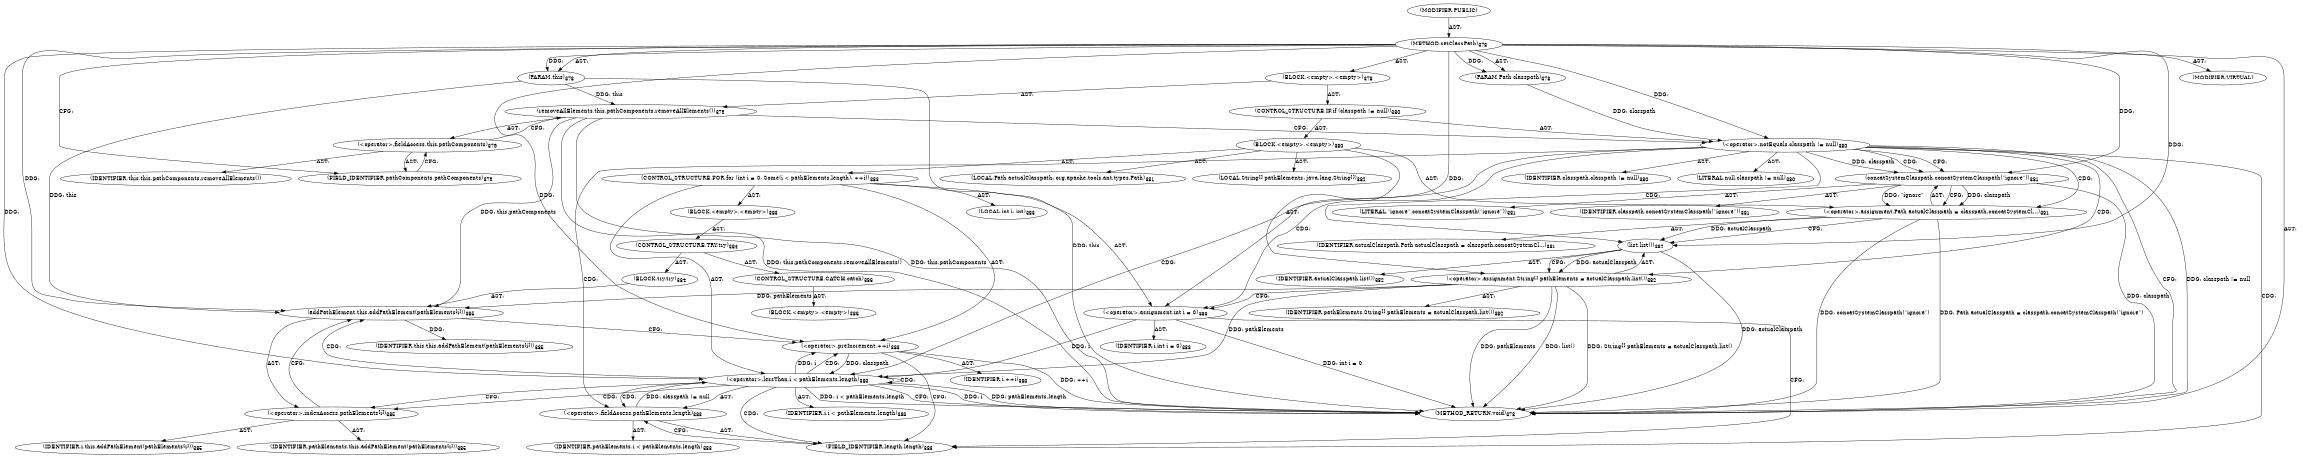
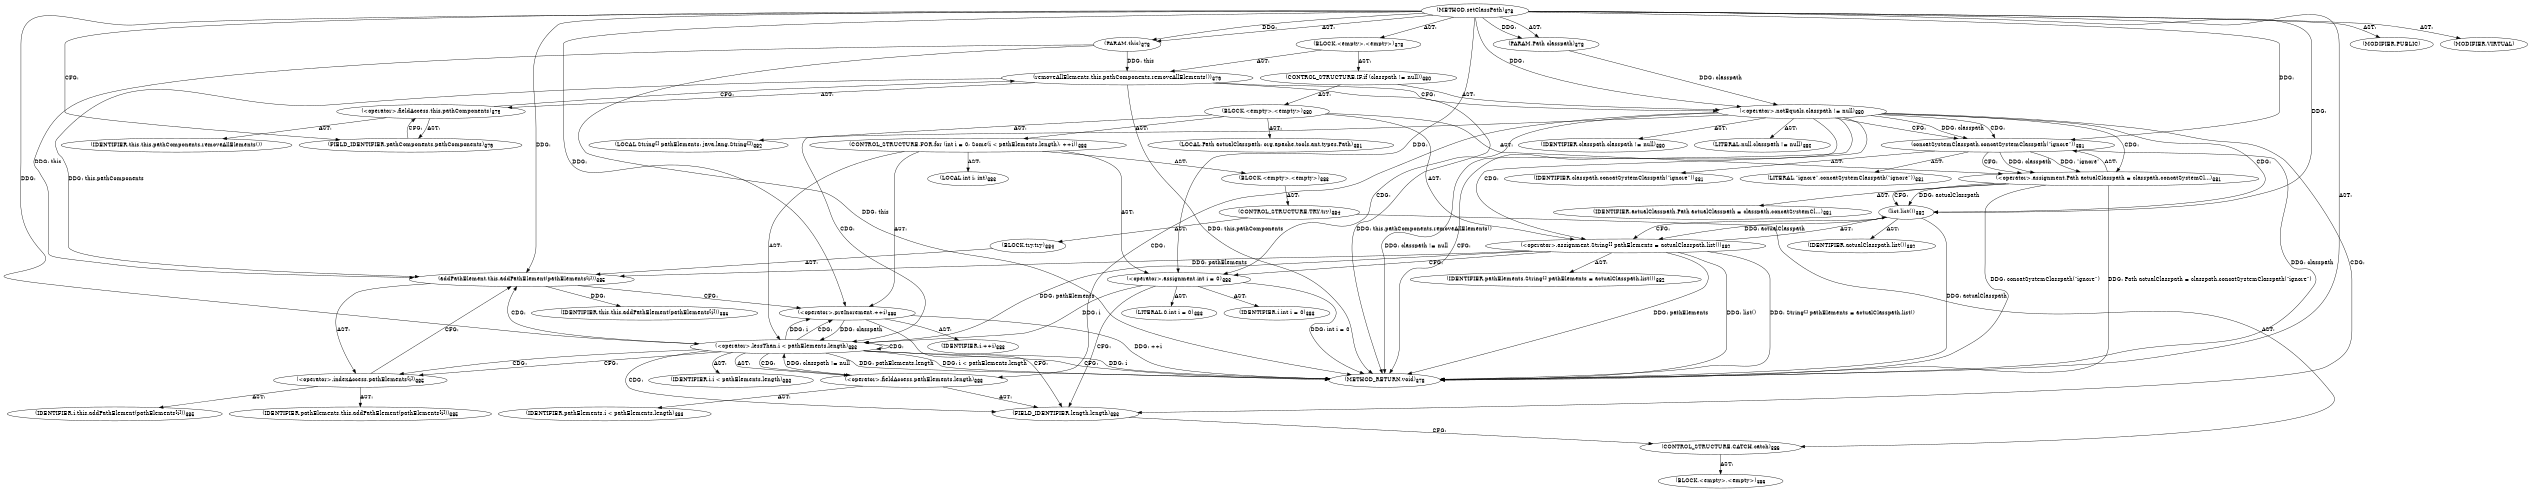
edge "(MODIFIER,PUBLIC)" -> "(METHOD,setClassPath)": reversed
node "(LITERAL,0,int i = 0)": added
edge "(FIELD_IDENTIFIER,length,length)" -> "(<operator>.fieldAccess,pathElements.length)": now "(FIELD_IDENTIFIER,length,length)" -> "(CONTROL_STRUCTURE,CATCH,catch)"
